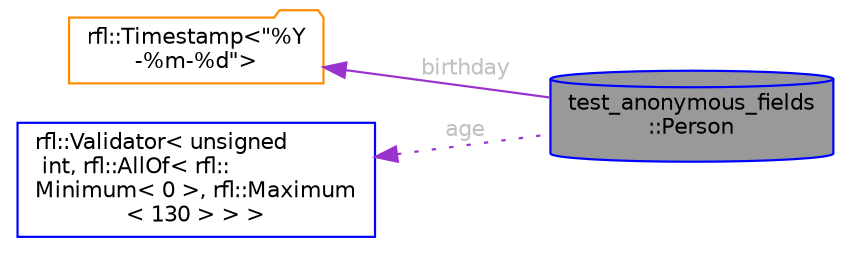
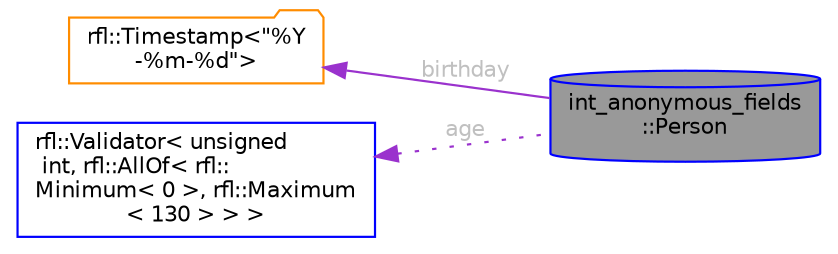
node "test_anonymous_fields ::Person": label "test_anonymous_fields ::Person" -> "int_anonymous_fields ::Person"
